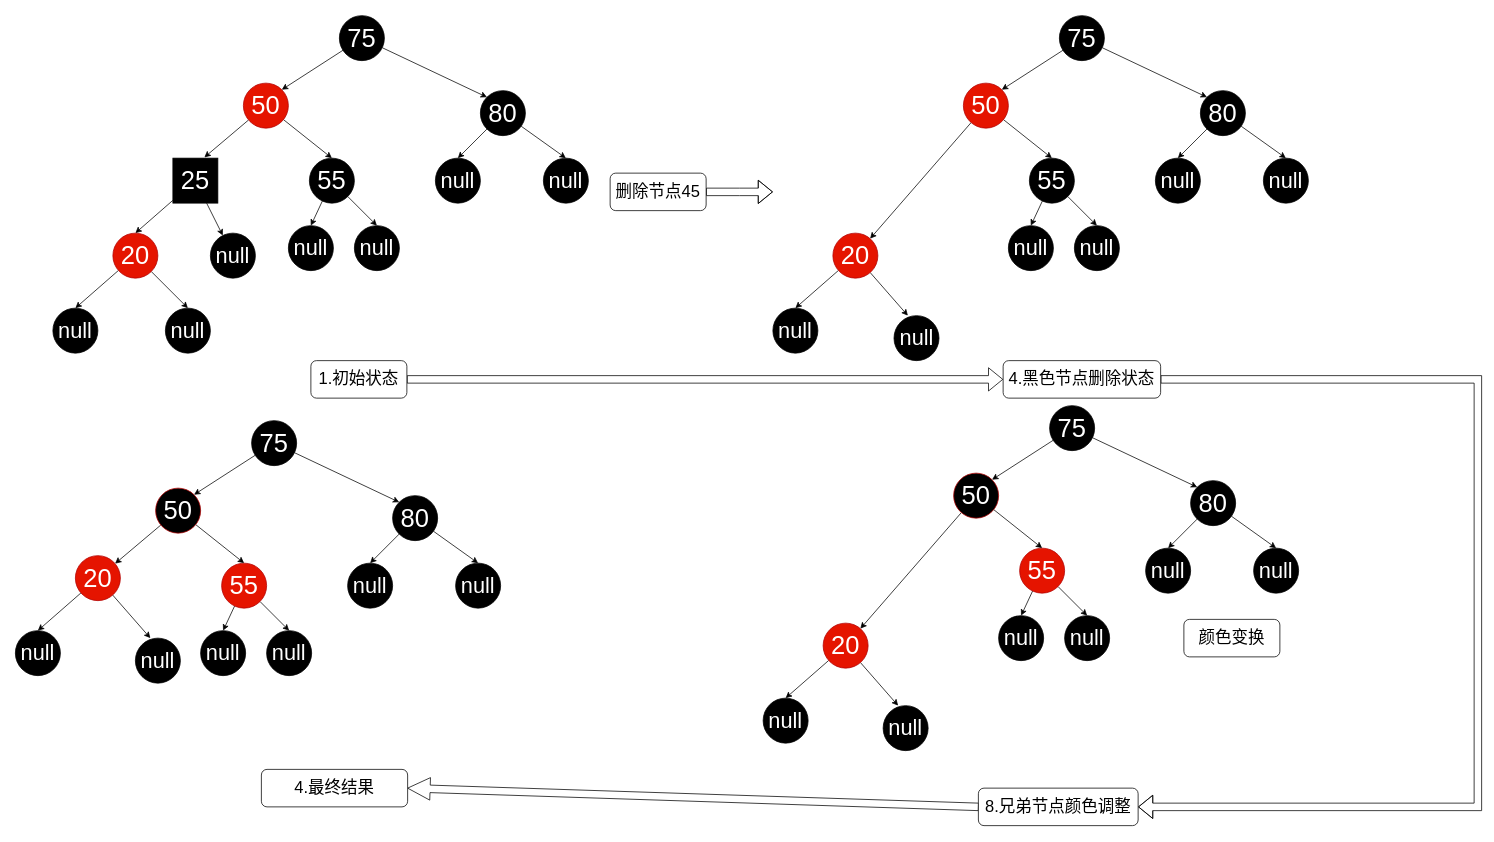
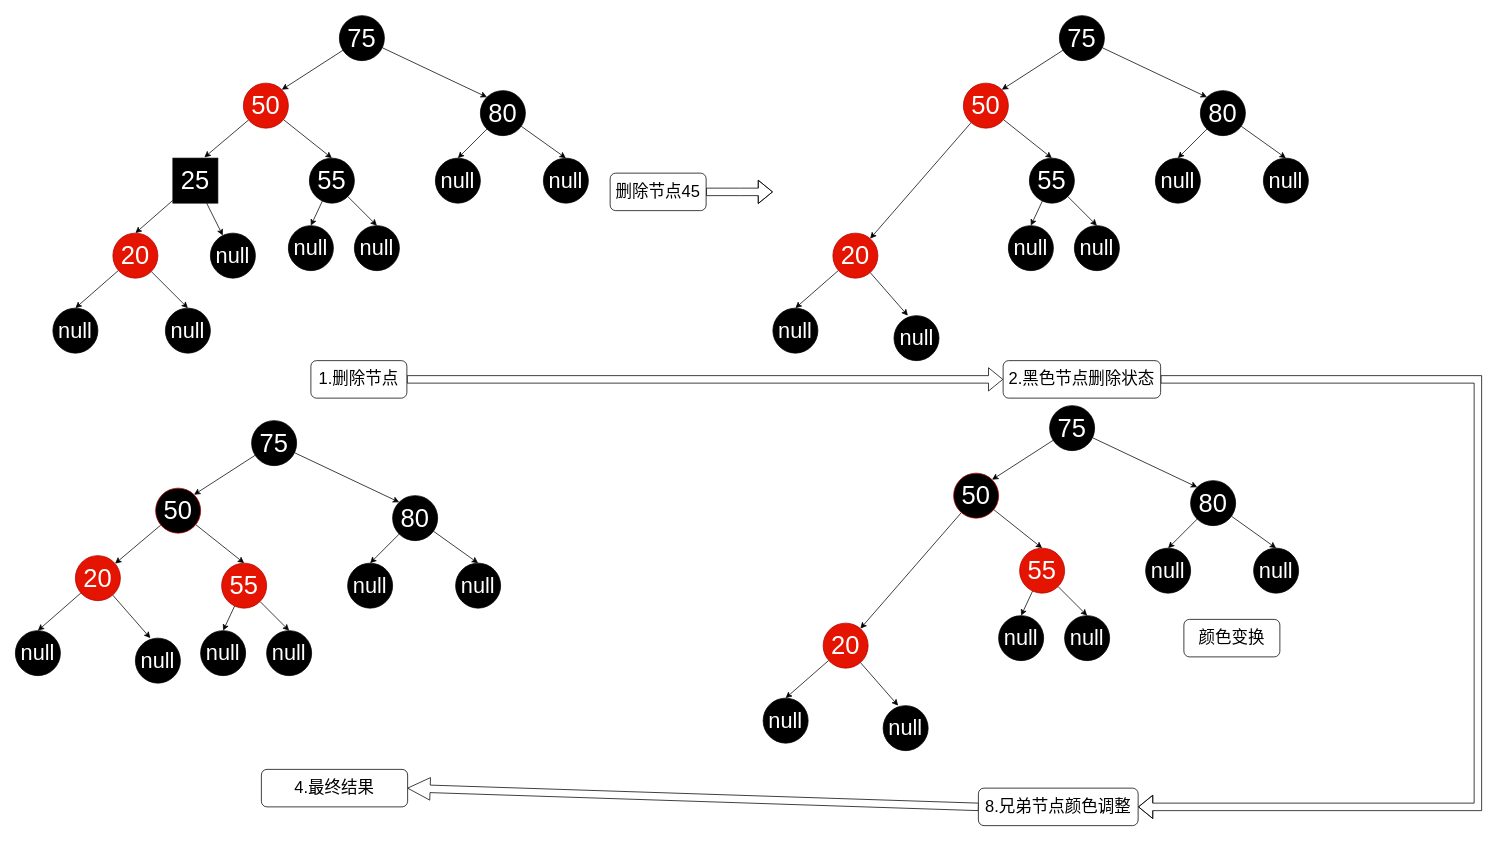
node "1.初始状态": label "1.初始状态" -> "1.删除节点"
node "4.黑色节点删除状态": label "4.黑色节点删除状态" -> "2.黑色节点删除状态"
